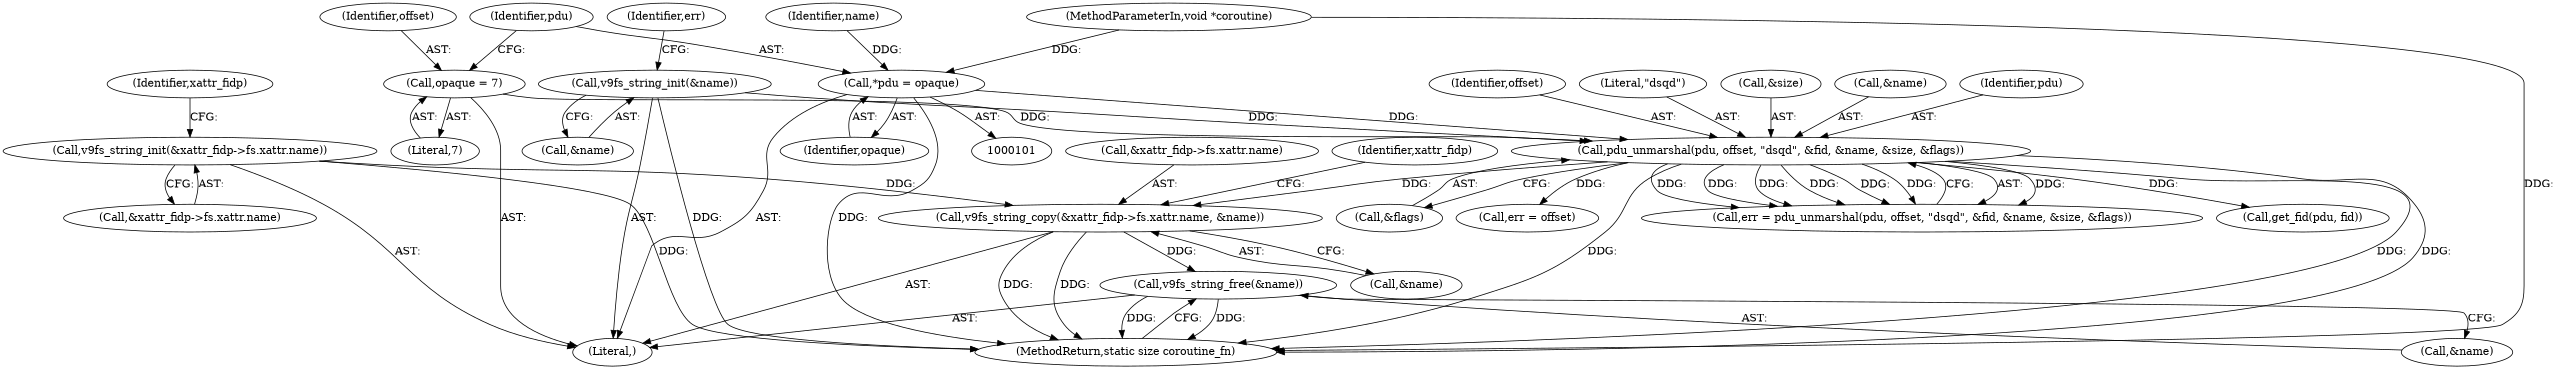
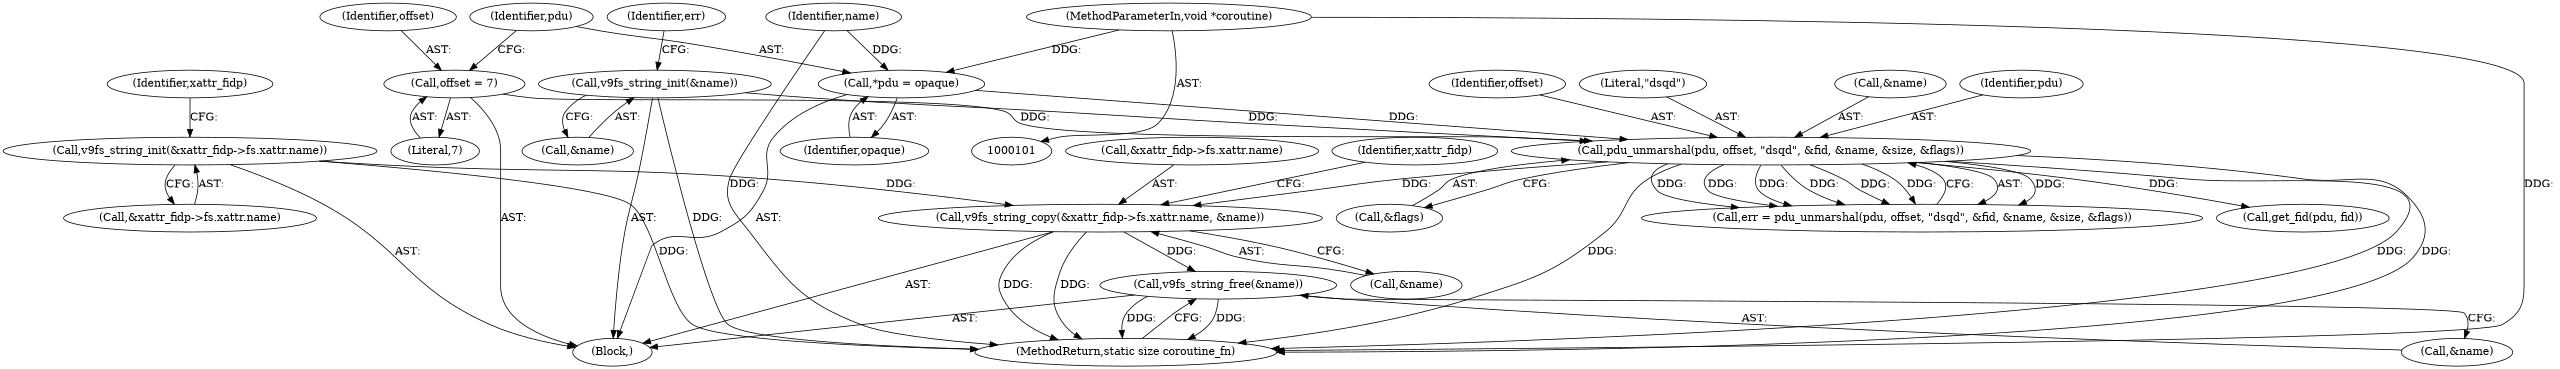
node "(Call,opaque = 7)": label "(Call,opaque = 7)" -> "(Call,offset = 7)"
node "(Call,&size)": removed
edge "(Call,*pdu = opaque)" -> "1000101": now "(MethodParameterIn,void *coroutine)" -> "1000101"
node "(Call,err = offset)": removed
edge "(Call,*pdu = opaque)" -> "(MethodReturn,static size coroutine_fn)": now "(Identifier,name)" -> "(MethodReturn,static size coroutine_fn)"
node "(Literal,)": label "(Literal,)" -> "(Block,)"
